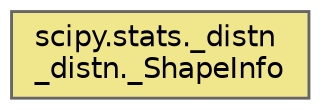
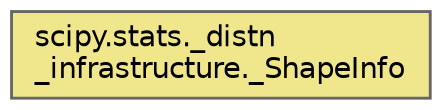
node "scipy.stats._distn _distn._ShapeInfo": label "scipy.stats._distn _distn._ShapeInfo" -> "scipy.stats._distn _infrastructure._ShapeInfo"
